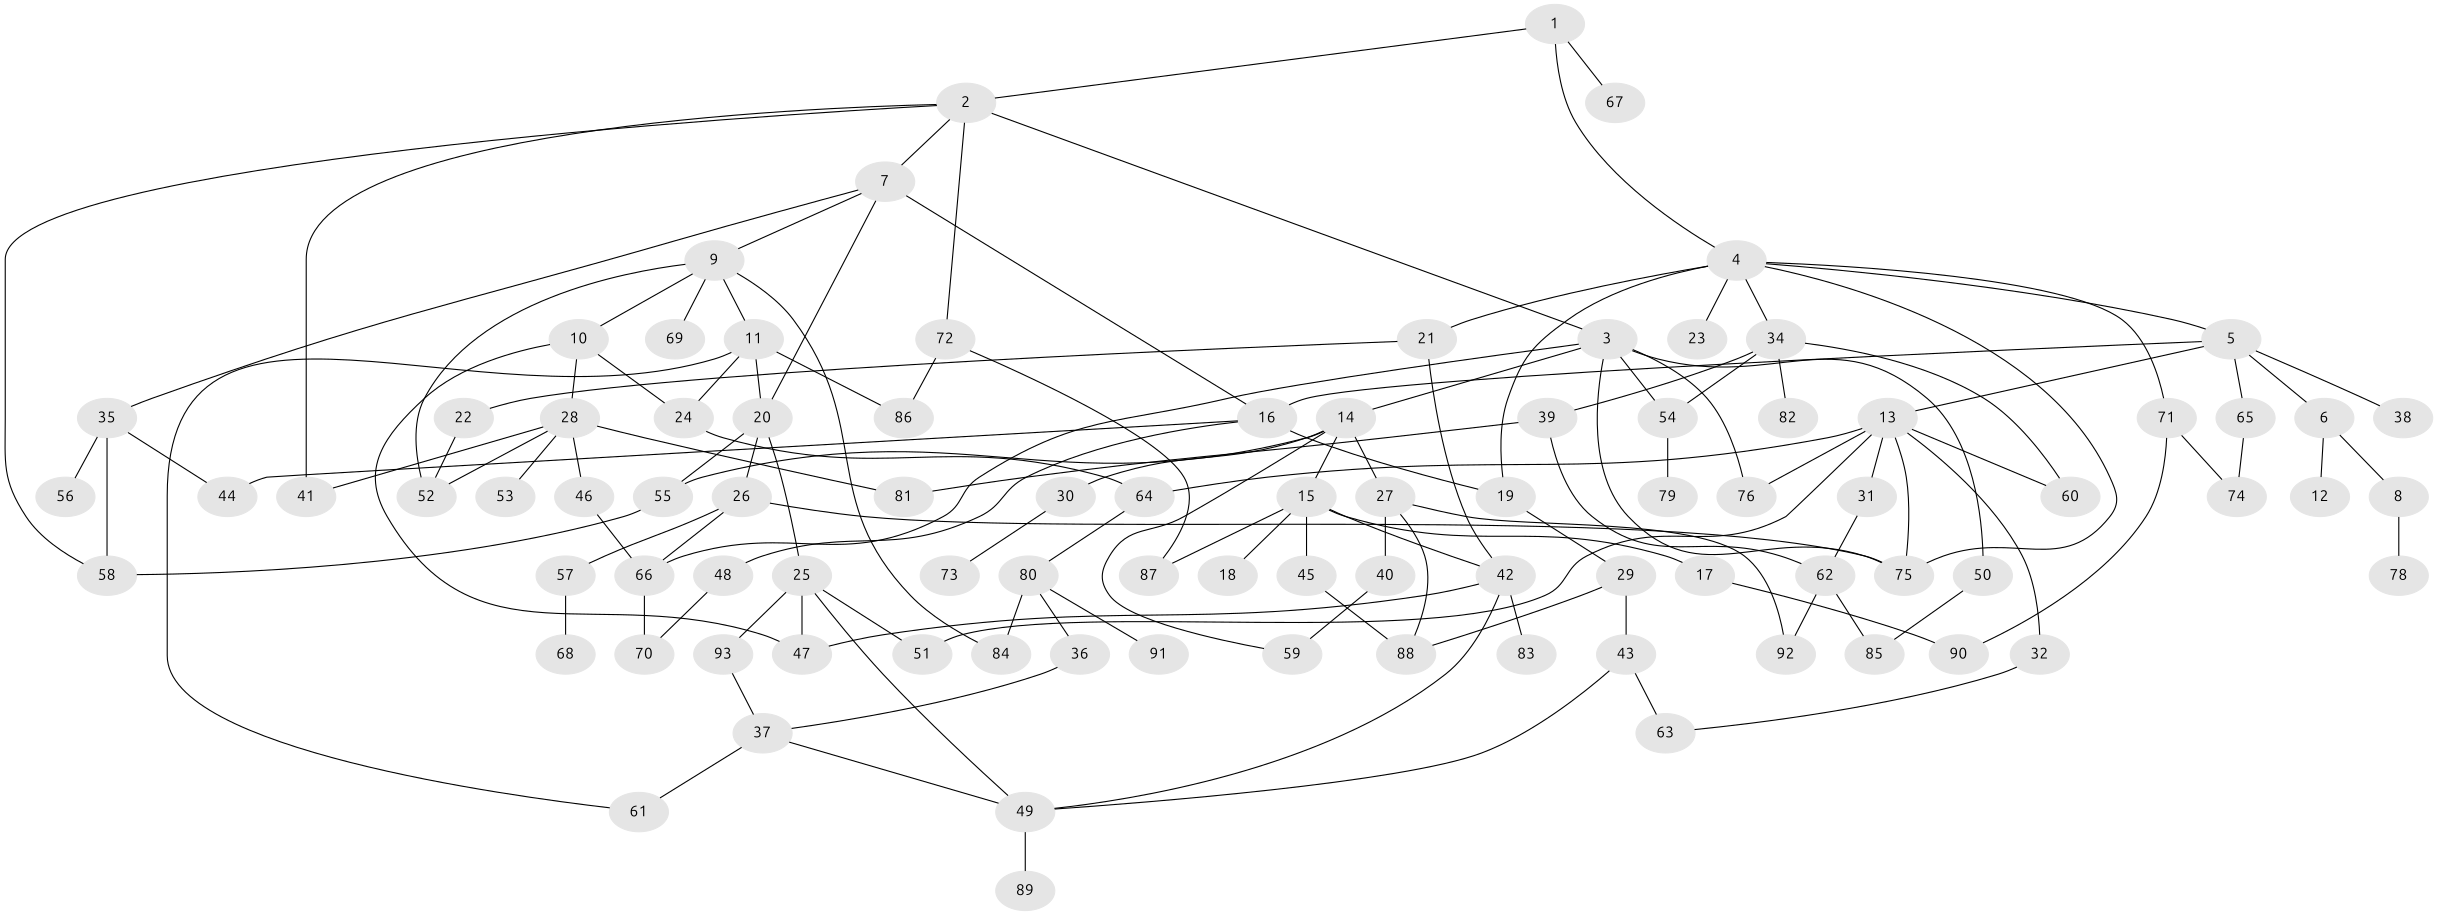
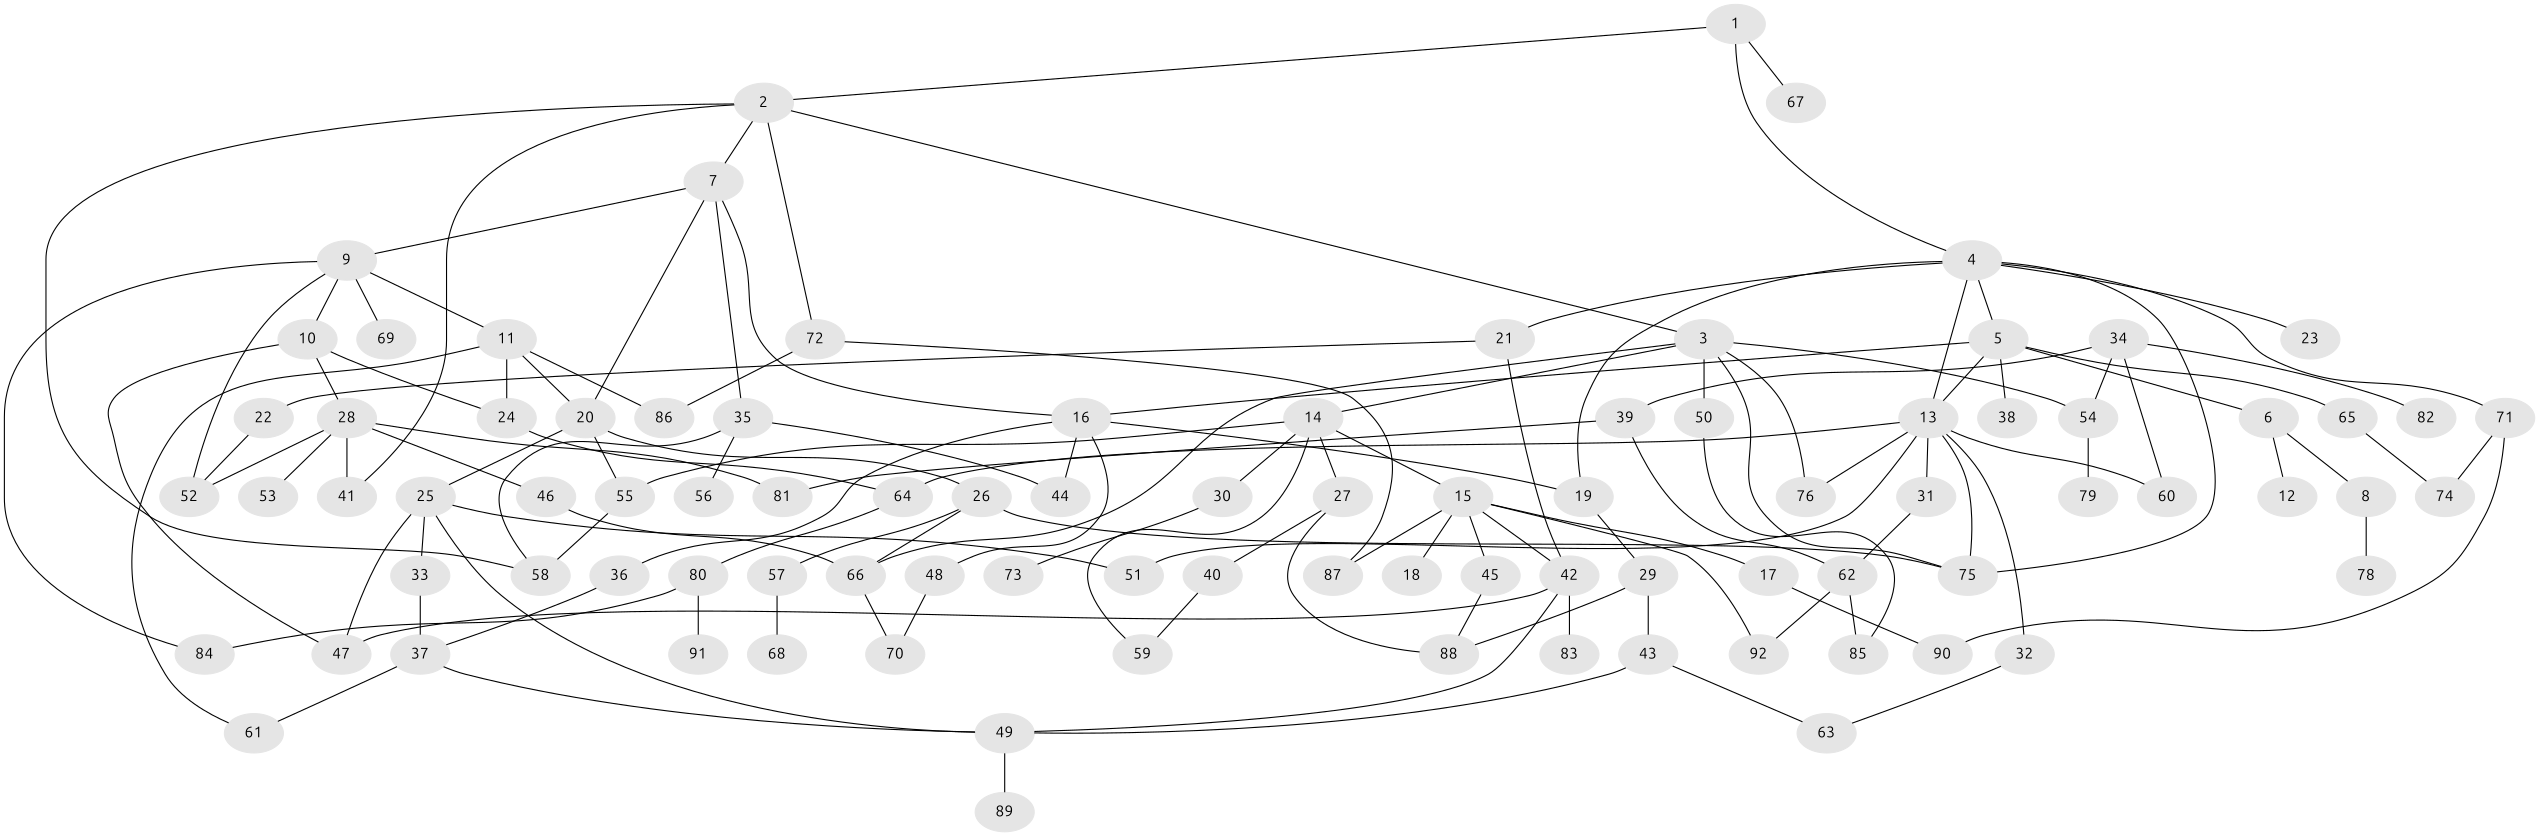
edge "4" -- "34": now "4" -- "13"
edge "27" -- "92": now "15" -- "92"
edge "80" -- "36": now "16" -- "36"
node "93": label "93" -> "33"
